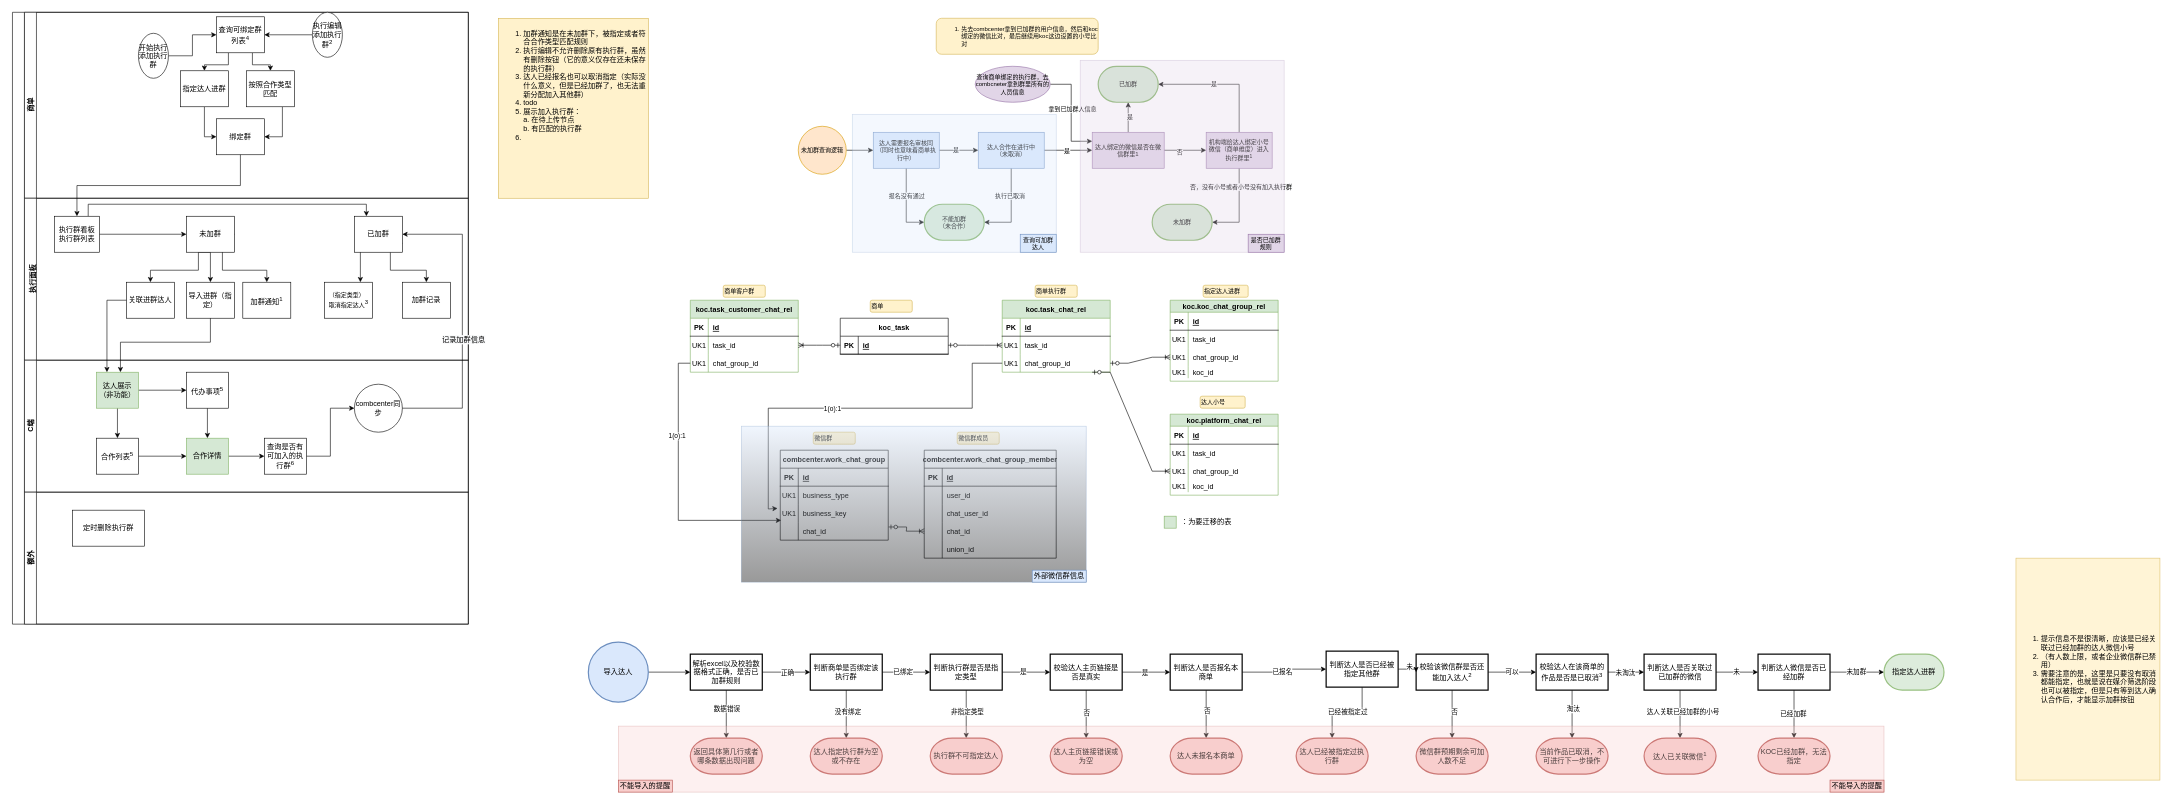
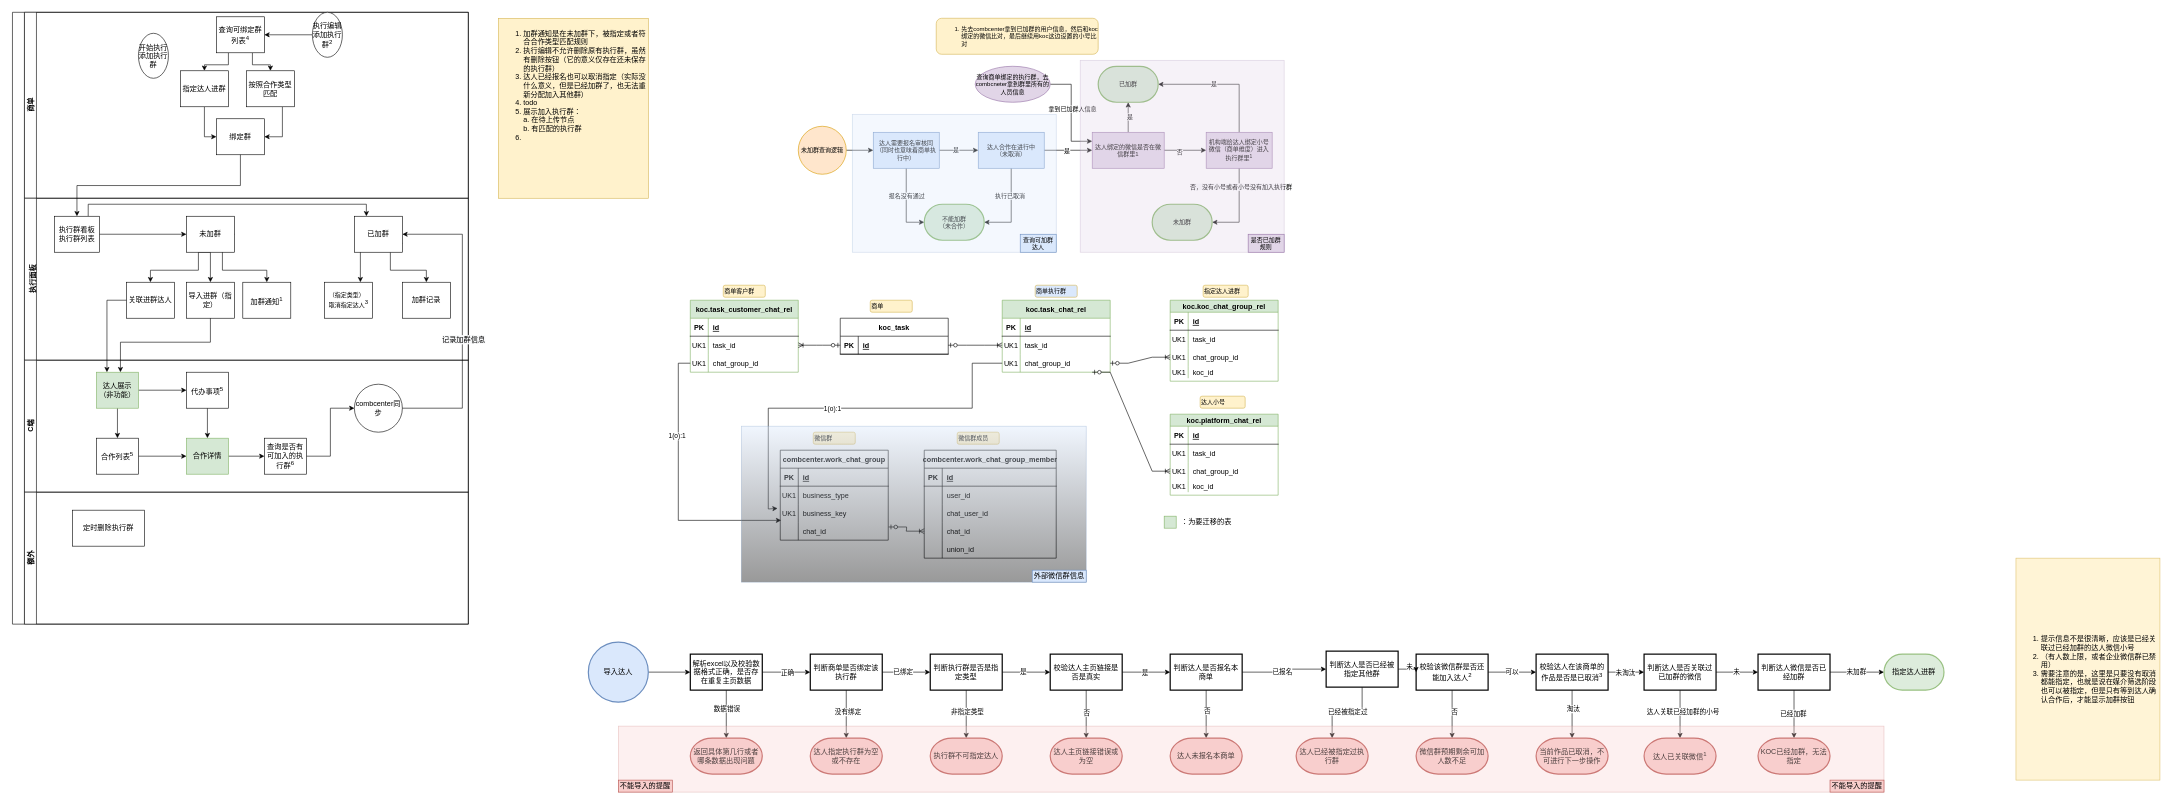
edge "开始执行添加执行群" -> "查询可绑定群列表4": removed
node "商单执行群": fillcolor #fff2cc -> #dae8fc
node "解析excel以及校验数据格式正确，是否已加群规则": label "解析excel以及校验数据格式正确，是否已加群规则" -> "解析excel以及校验数据格式正确，是否存在重复主页数据"
